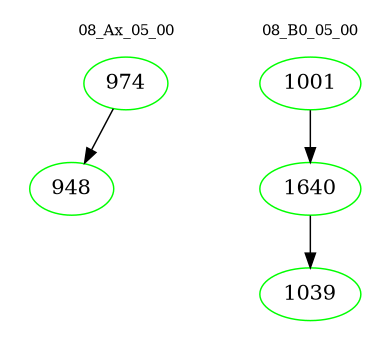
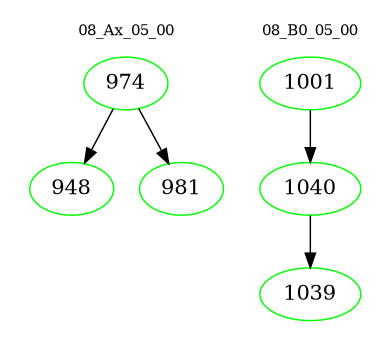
node "981": added
node "1640": label "1640" -> "1040"
